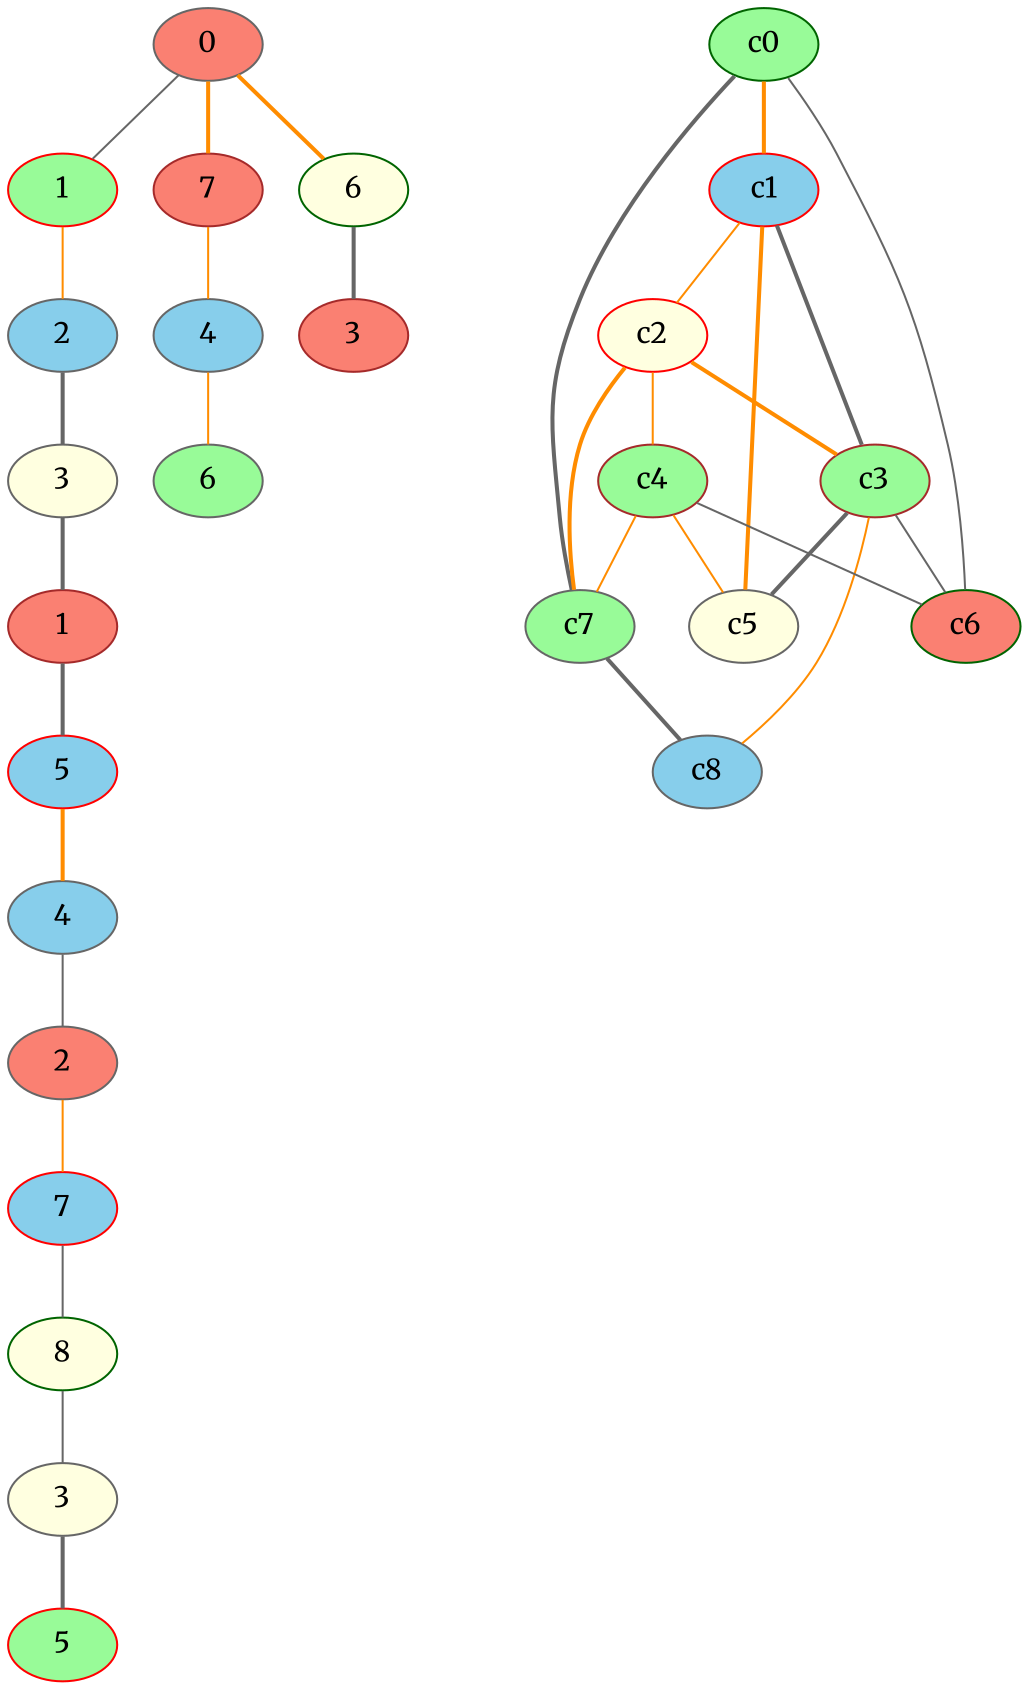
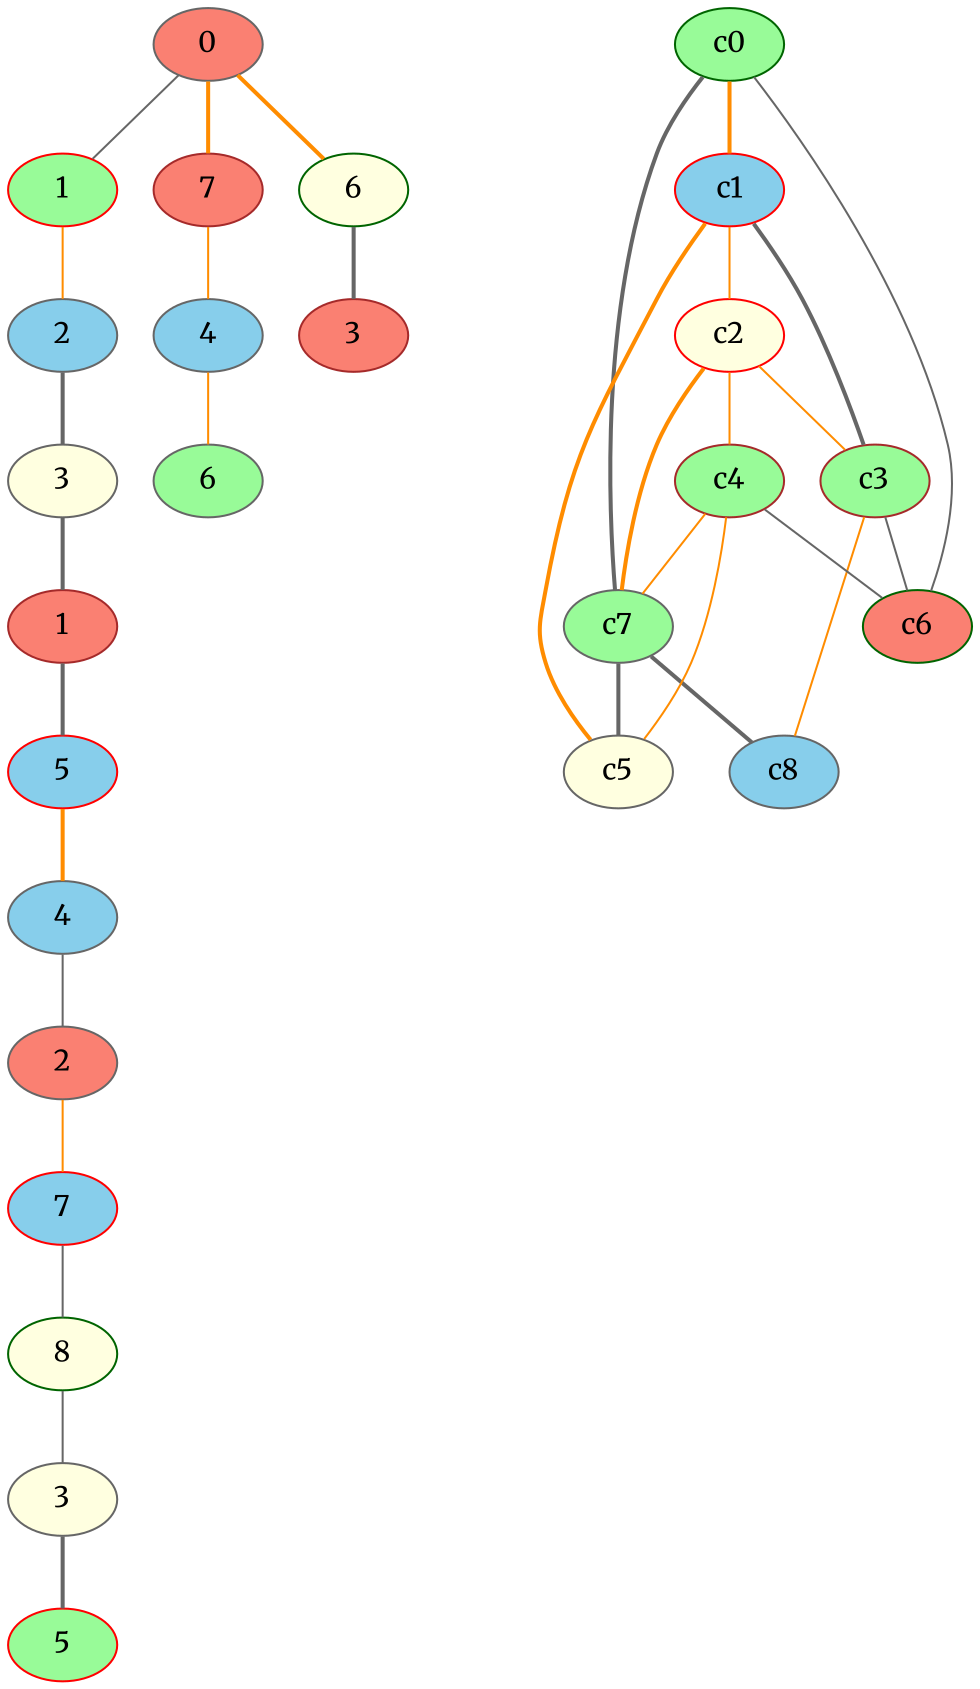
edge "c2" -- "c3": style bold -> solid
edge "c3" -- "c5": now "c7" -- "c5"
